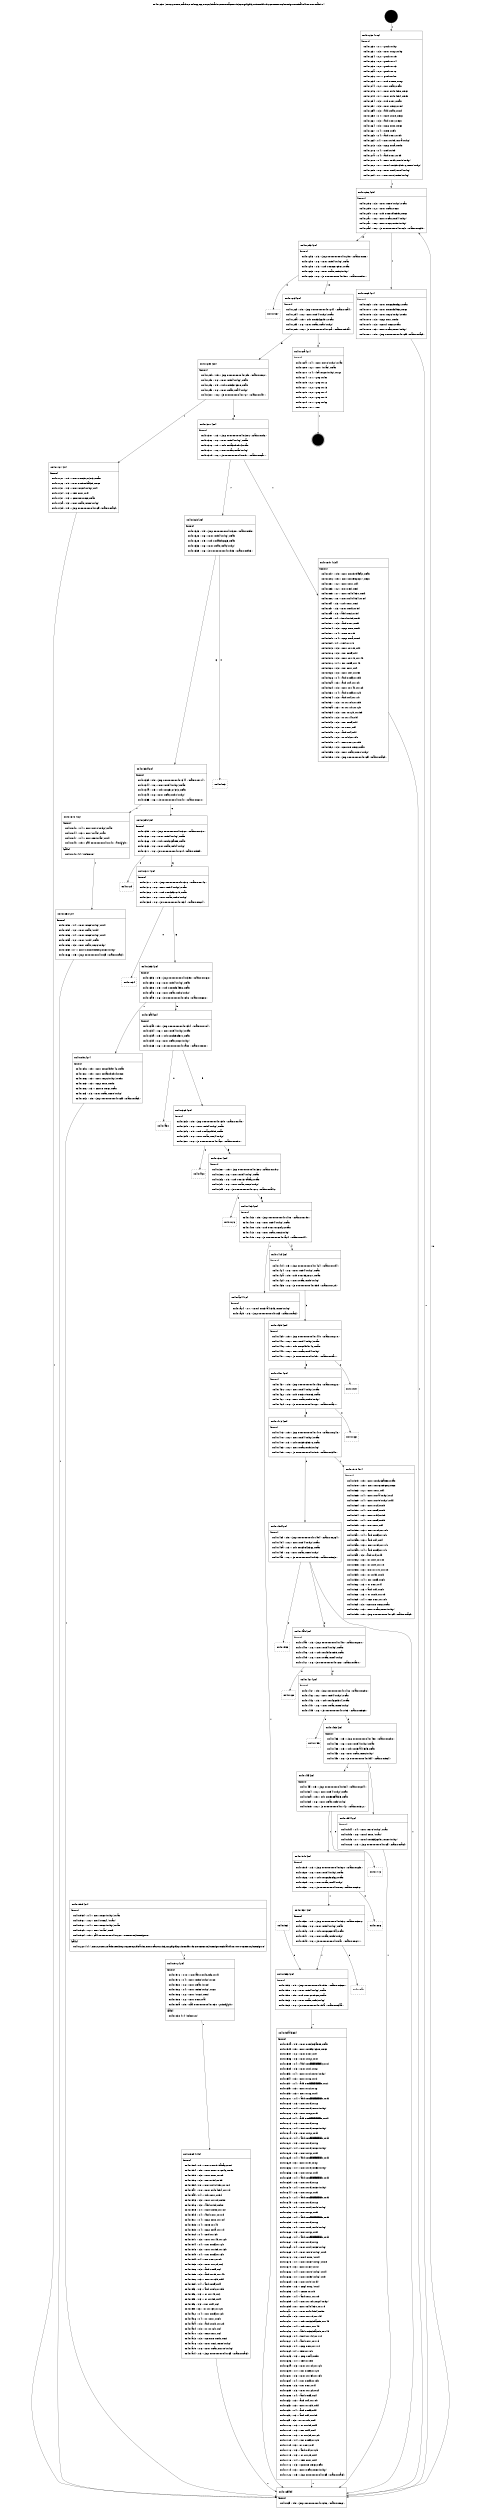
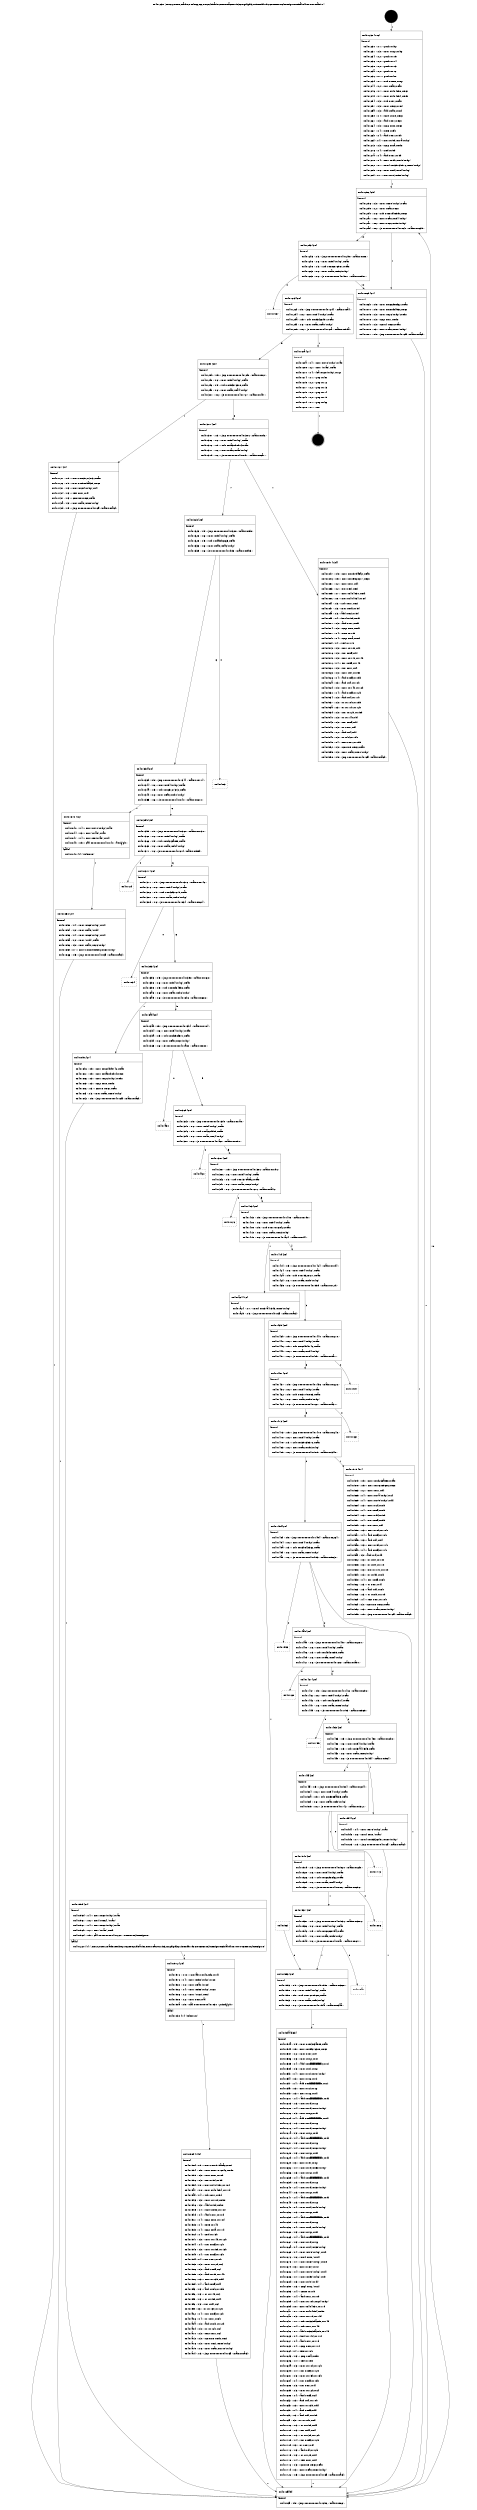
edge "0x4012b3 [28]" -> "0x4012cf [28]": now "0x4012b3 [28]" -> "0x40186b [27]"
